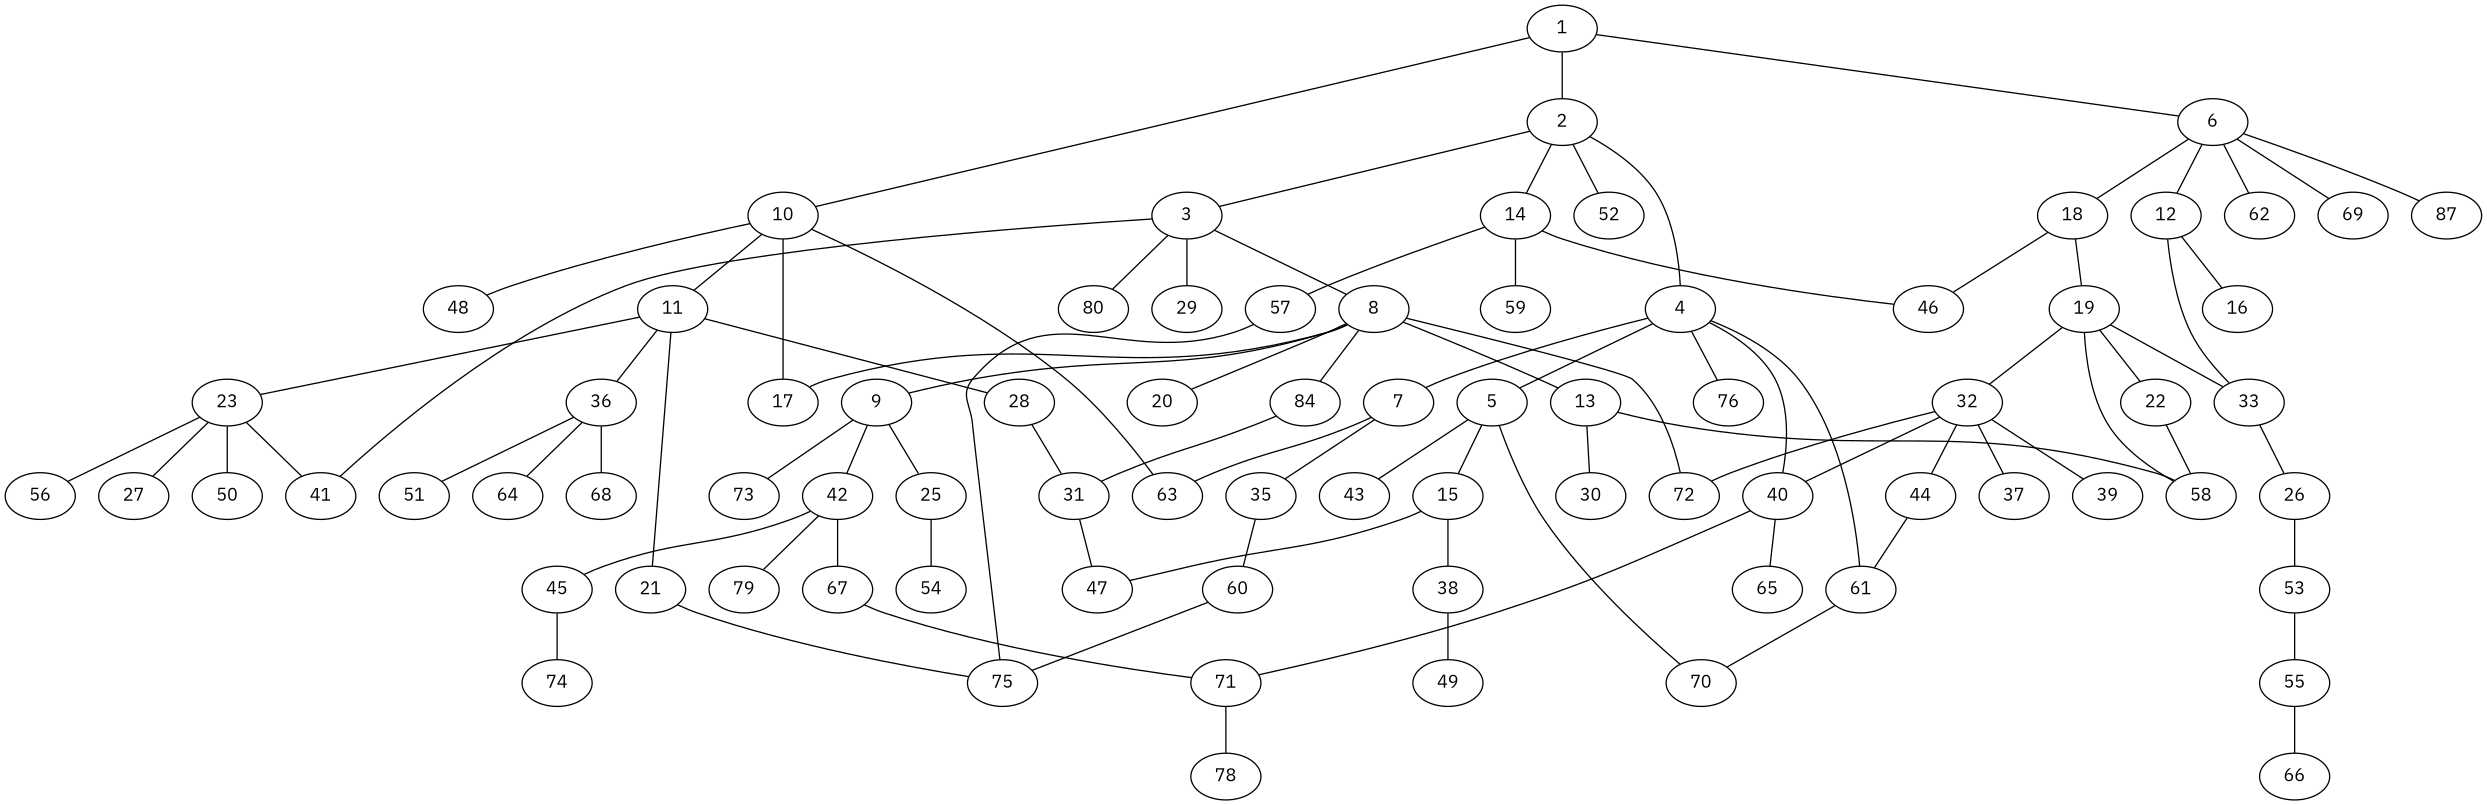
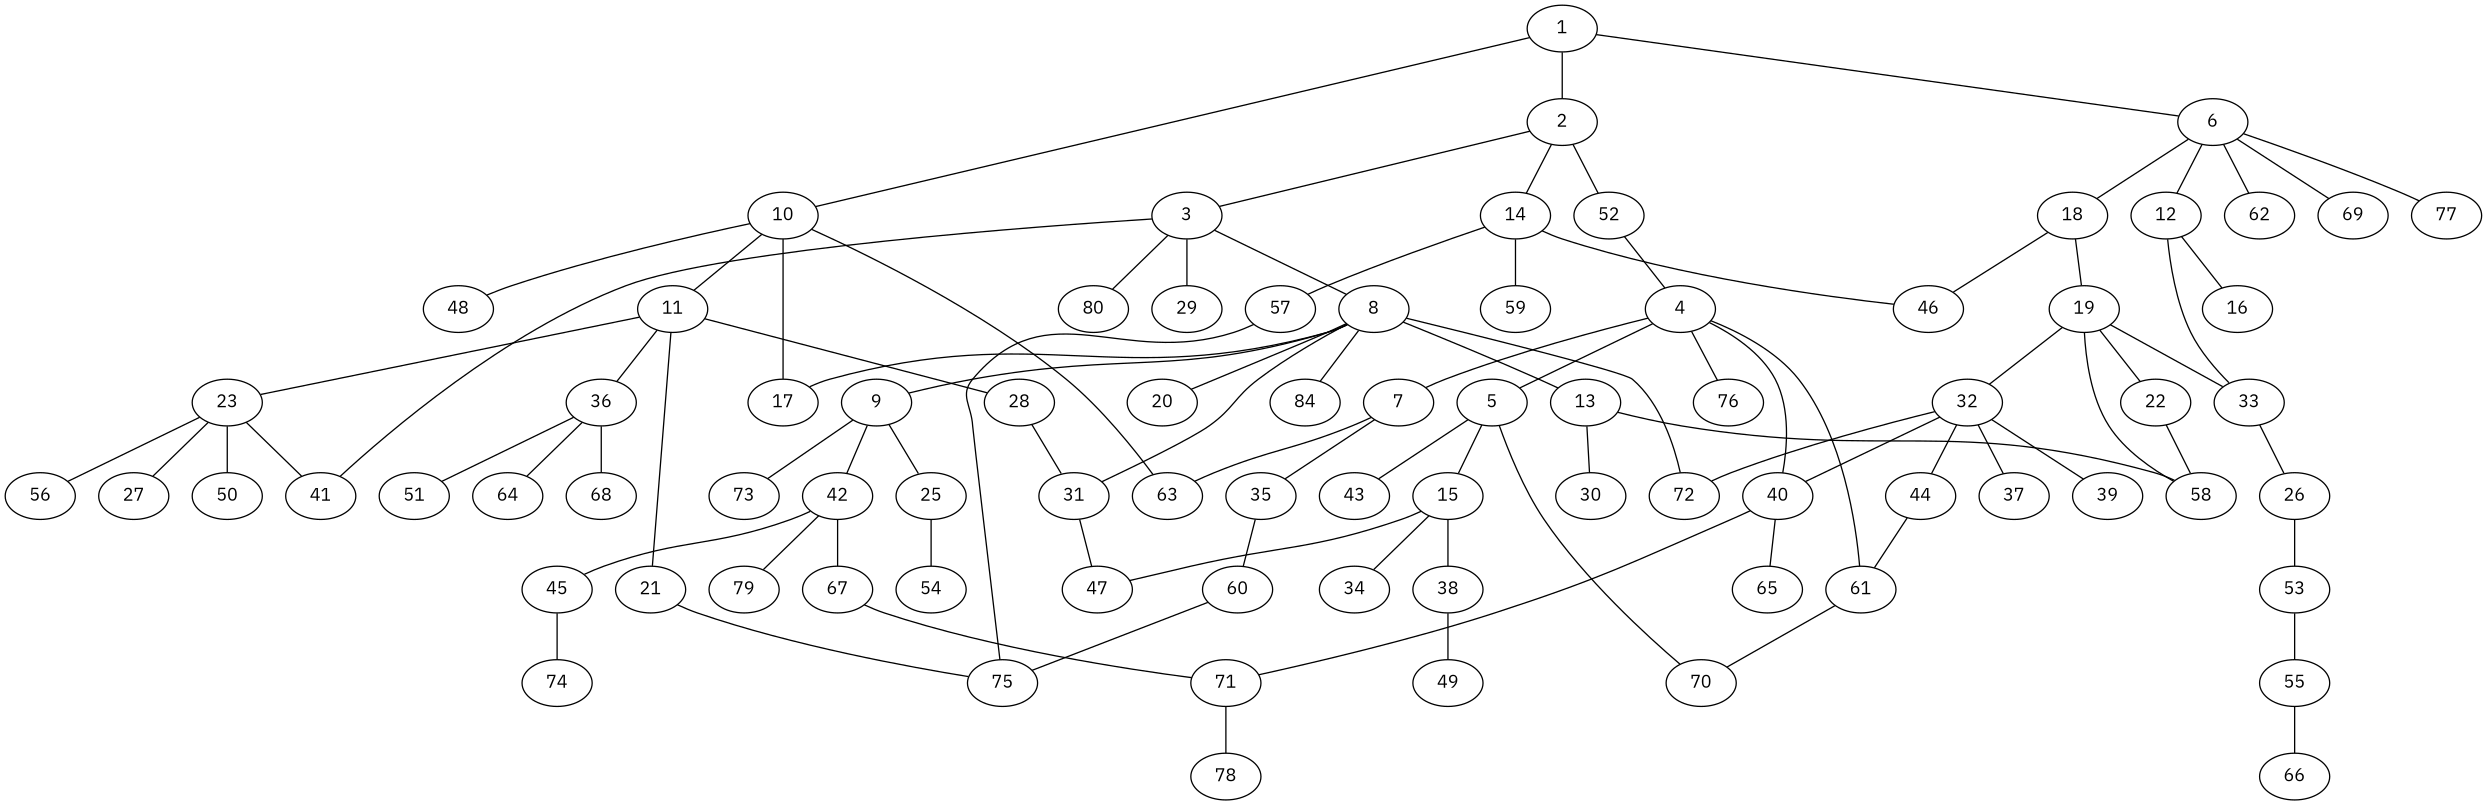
edge "2" -- "4": now "52" -- "4"
node "87": label "87" -> "77"
edge "84" -- "31": now "8" -- "31"
node "34": added
